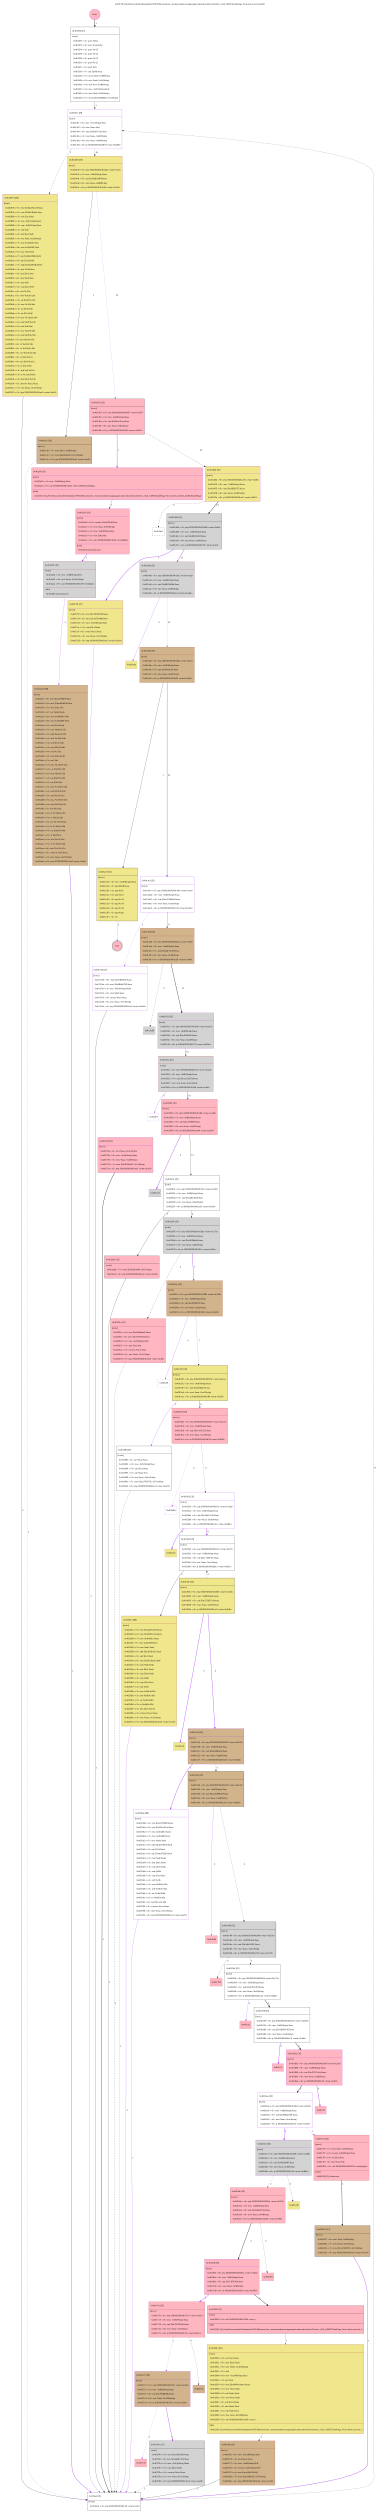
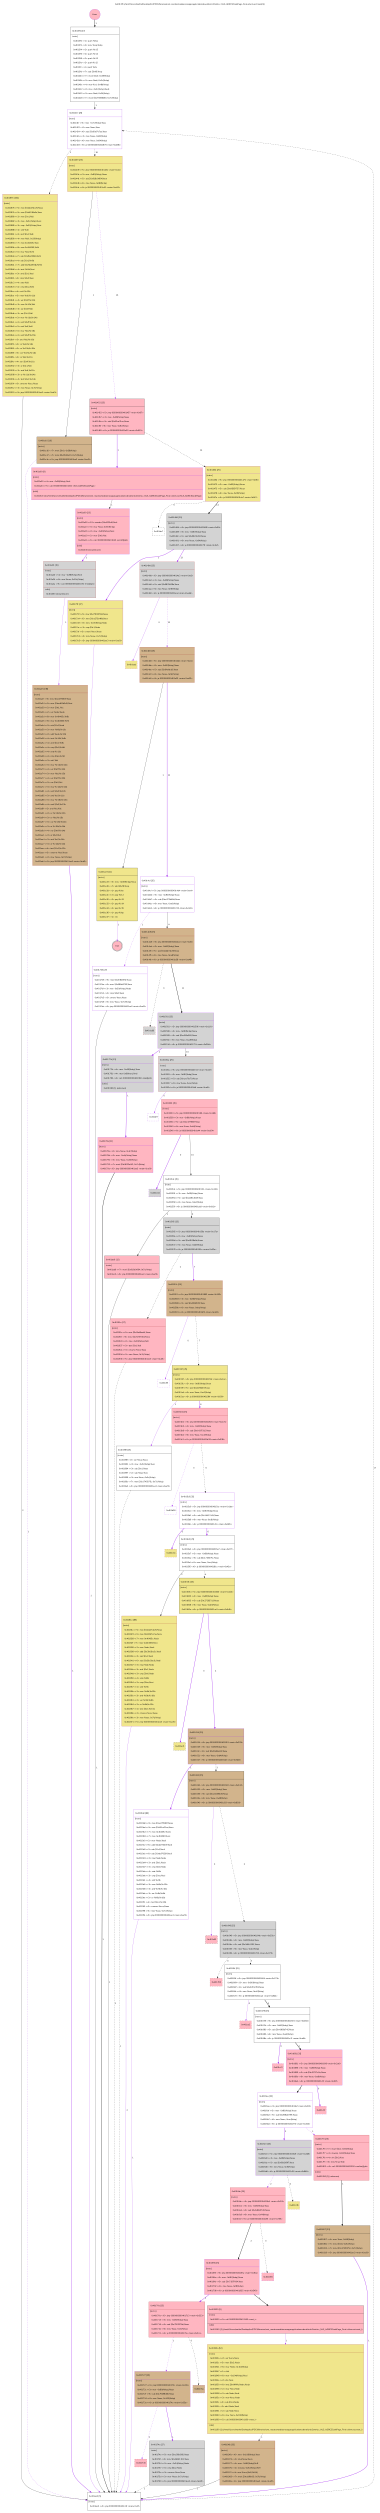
node "0x40177d [13]": added
edge "0x40151a [25]" -> "0x401533 [25]": removed, label "10"
edge "0x4015fb [25]" -> "0x4015e2 [25]": reversed
